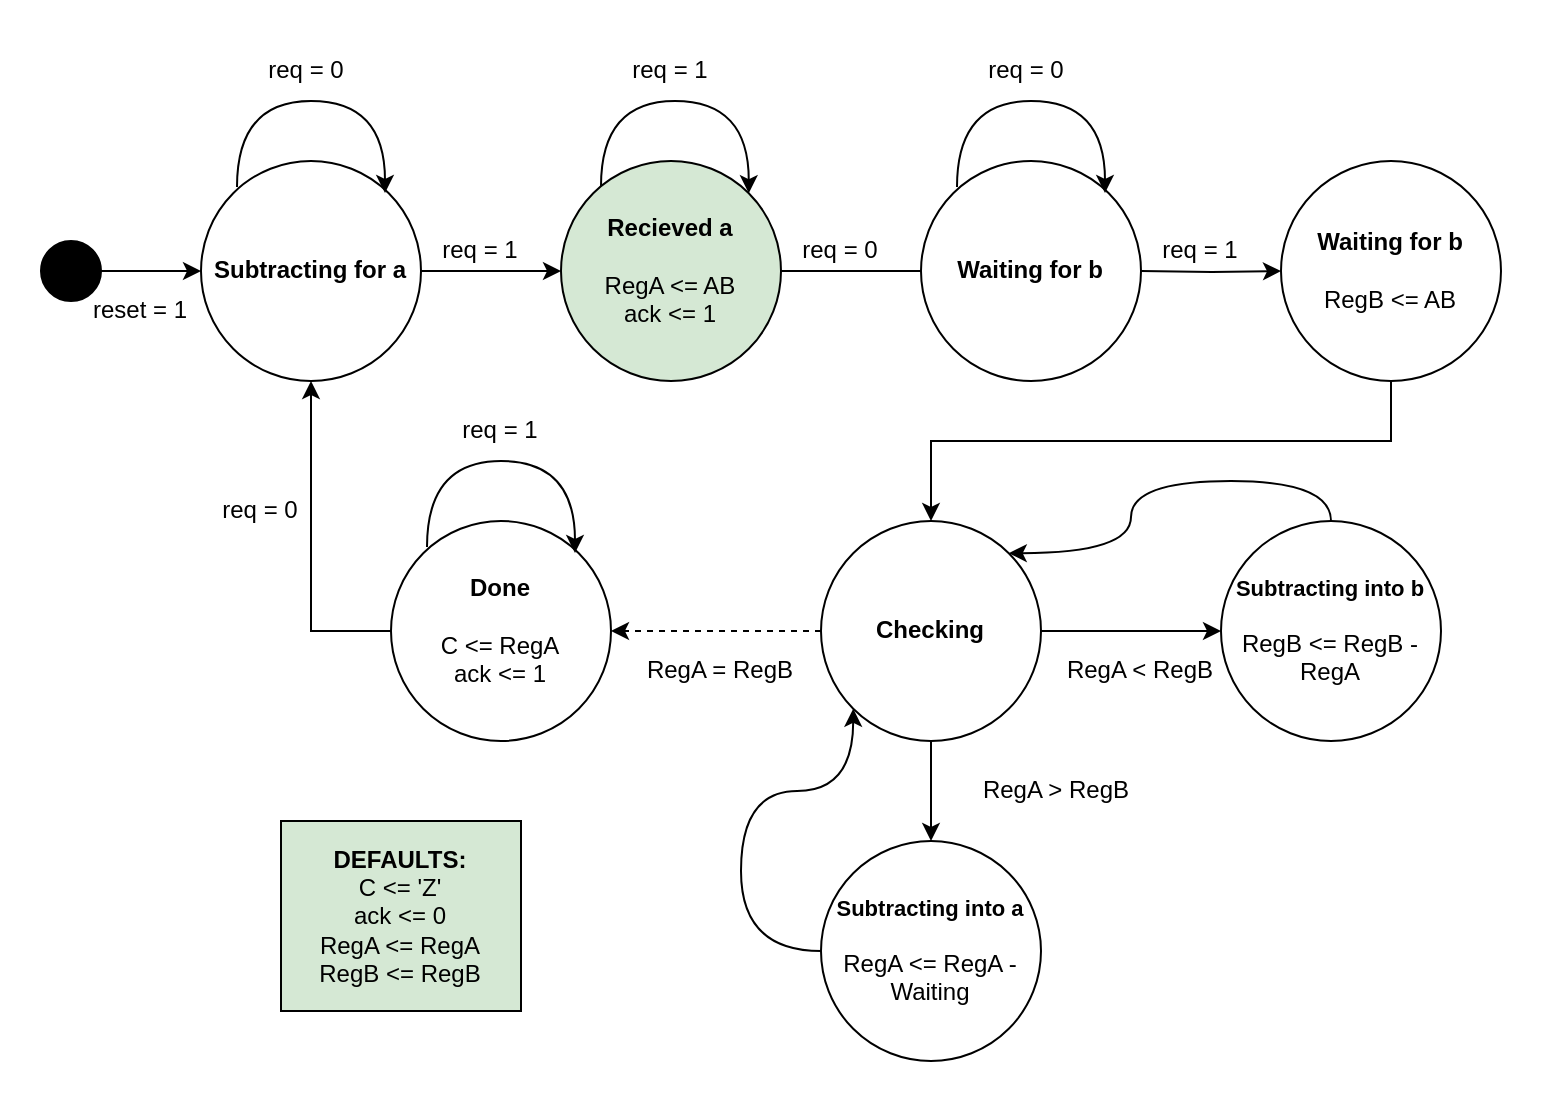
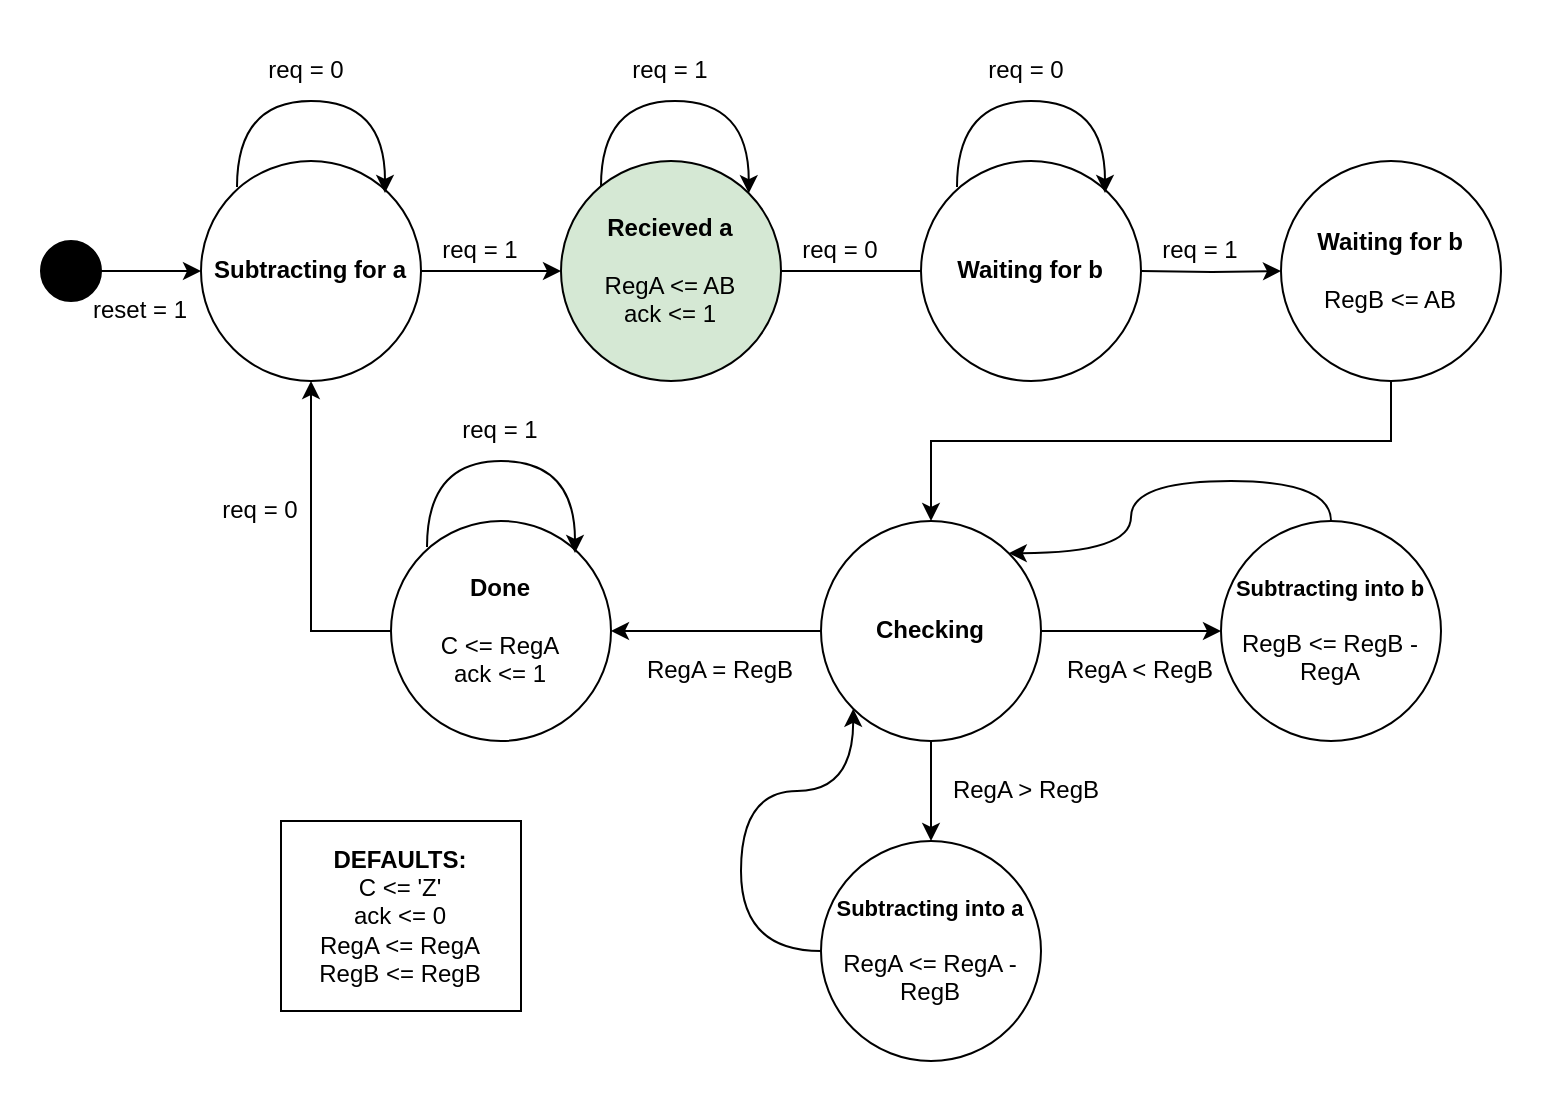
edge "Checking" -> "Done C <= RegA ack <= 1": style dashed -> solid
node "RegA > RegB": moved (1057, 791) -> (1027, 791)
node "DEFAULTS: C <= 'Z' ack <= 0 RegA <= RegA RegB <= RegB": fillcolor #d5e8d4 -> #ffffff
node "Subtracting into a RegA <= RegA - Waiting": label "Subtracting into a RegA <= RegA - Waiting" -> "Subtracting into a RegA <= RegA - RegB"
